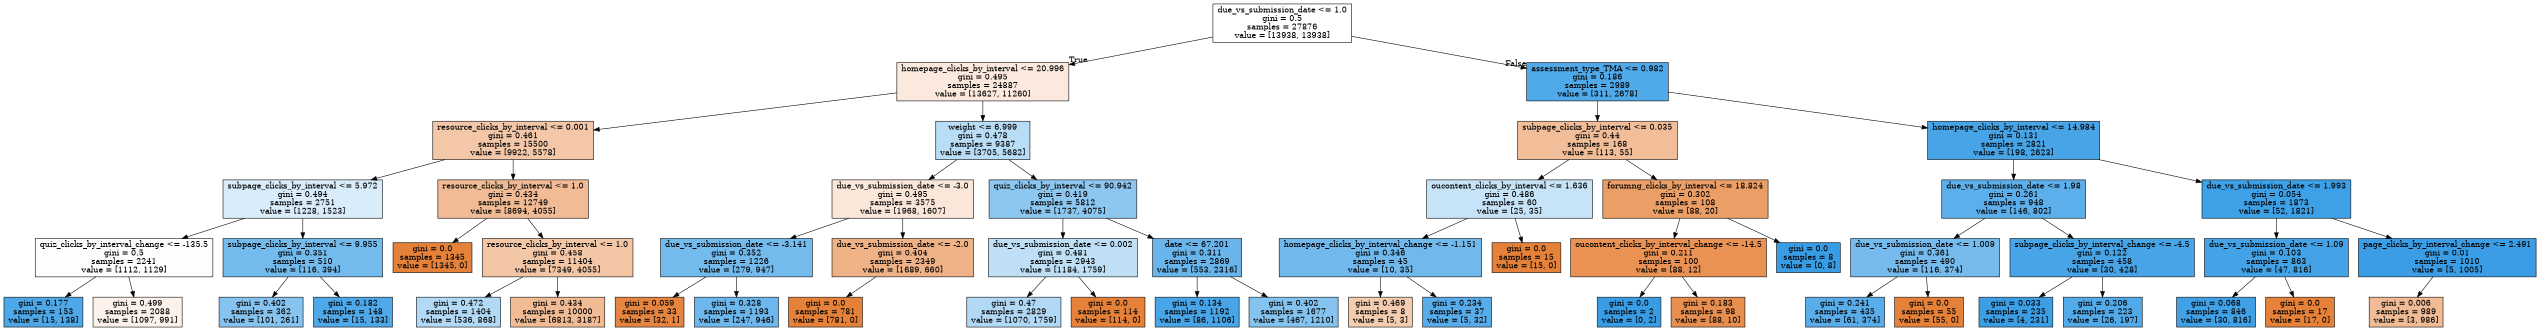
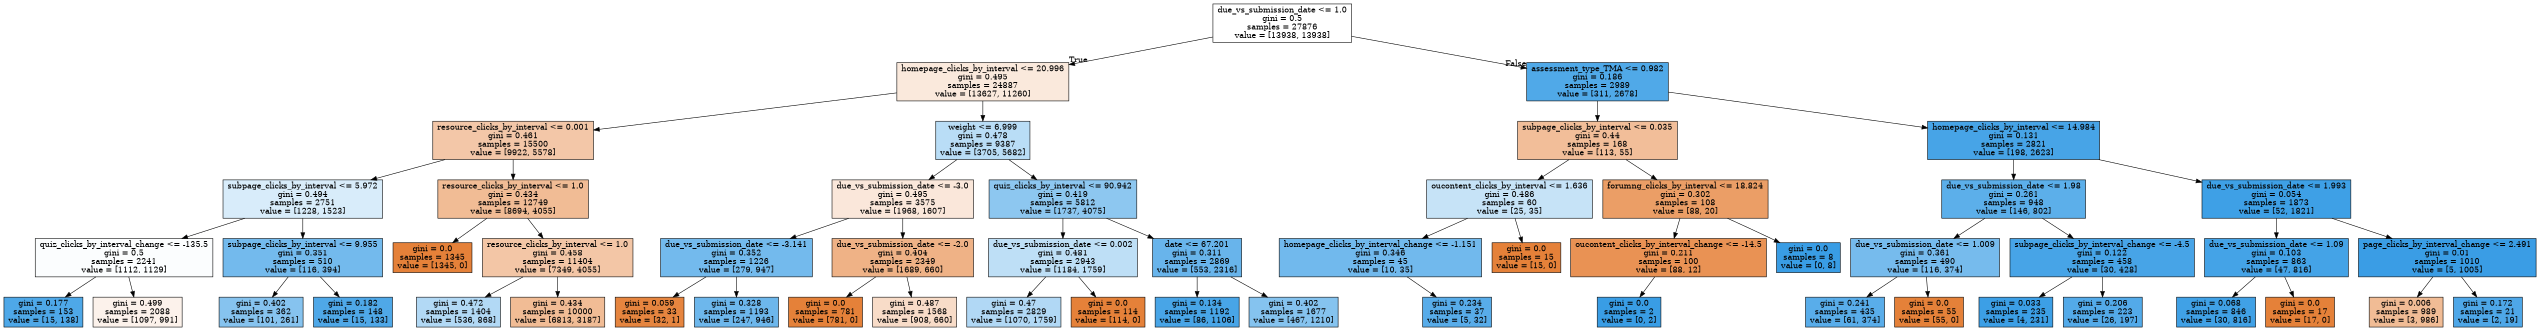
node "gini = 0.487 samples = 1568 value = [908, 660]": added
node "gini = 0.469 samples = 8 value = [5, 3]": removed
node "gini = 0.183 samples = 98 value = [88, 10]": removed
node "gini = 0.172 samples = 21 value = [2, 19]": added
